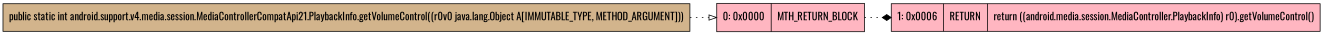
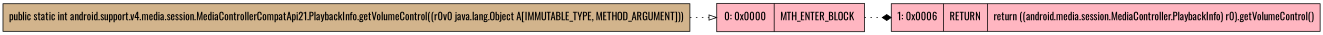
node "0: 0x0000": text "MTH_RETURN_BLOCK" -> "MTH_ENTER_BLOCK"
